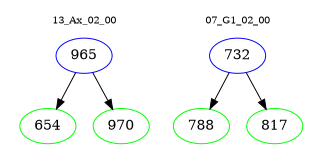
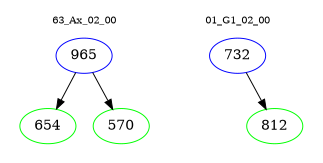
cluster "13_Ax_02_00": label "13_Ax_02_00" -> "63_Ax_02_00"
cluster "07_G1_02_00": label "07_G1_02_00" -> "01_G1_02_00"
node "970": label "970" -> "570"
node "788": removed
node "817": label "817" -> "812"
